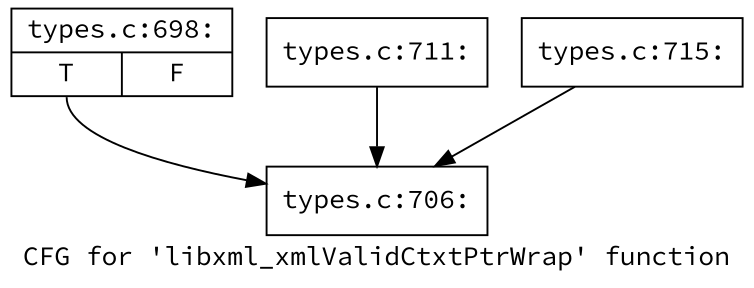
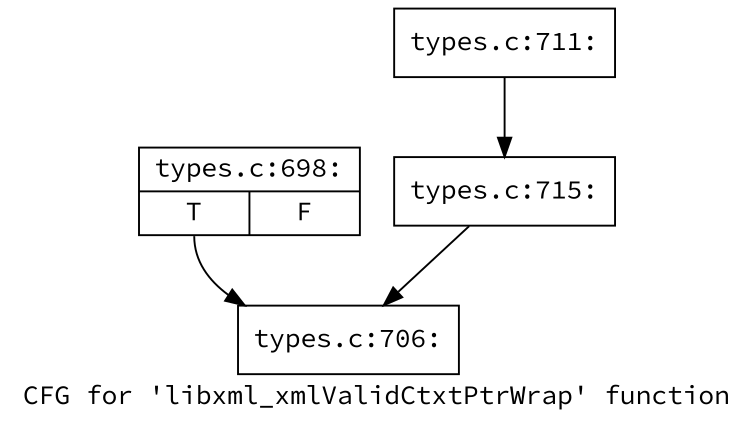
edge "types.c:711:" -> "types.c:706:": now "types.c:711:" -> "types.c:715:"
